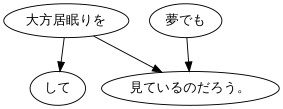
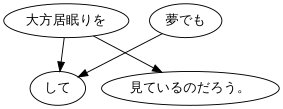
edge "夢でも" -> "見ているのだろう。": now "夢でも" -> "して"
